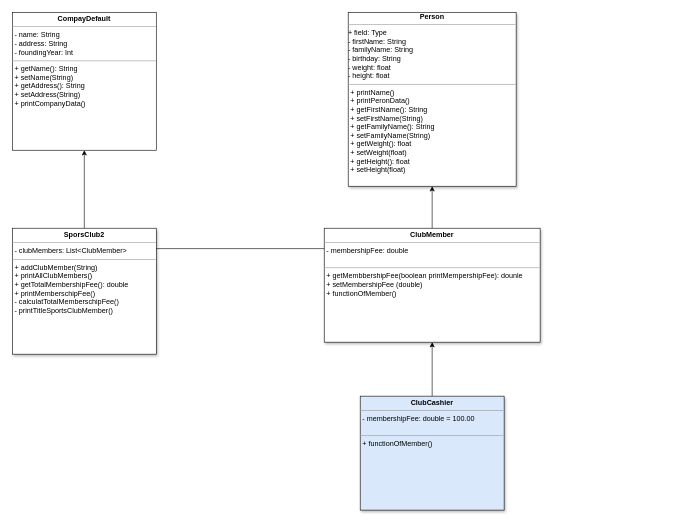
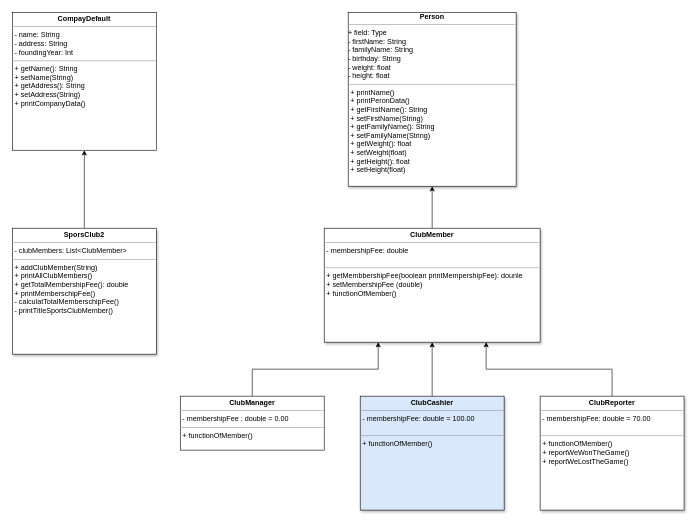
edge "ClubMember - membershipFee: double + getMembbershipFee(boolean printMempershipFee): dounle + setMembershipFee (double) + functionOfMember()" -- "SporsClub2 - clubMembers: List<ClubMember> + addClubMember(String) + printAllClubMembers() + getTotalMembershipFee(): double + printMemberschipFee() - calculatTotalMemberschipFee() - printTitleSportsClubMember()": removed
edge "ClubManager - membershipFee : double = 0.00 + functionOfMember()" -> "ClubMember - membershipFee: double + getMembbershipFee(boolean printMempershipFee): dounle + setMembershipFee (double) + functionOfMember()": added
edge "ClubReporter - membershipFee: double = 70.00 + functionOfMember() + reportWeWonTheGame() + reportWeLostTheGame()" -> "ClubMember - membershipFee: double + getMembbershipFee(boolean printMempershipFee): dounle + setMembershipFee (double) + functionOfMember()": added
node "ClubManager - membershipFee : double = 0.00 + functionOfMember()": added
node "ClubReporter - membershipFee: double = 70.00 + functionOfMember() + reportWeWonTheGame() + reportWeLostTheGame()": added
